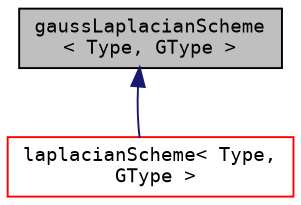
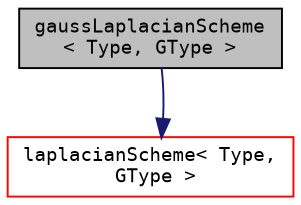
edge "laplacianScheme< Type, GType >" -> "gaussLaplacianScheme < Type, GType >": reversed
